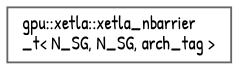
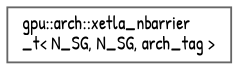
node "gpu::xetla::xetla_nbarrier _t< N_SG, N_SG, arch_tag >": label "gpu::xetla::xetla_nbarrier _t< N_SG, N_SG, arch_tag >" -> "gpu::arch::xetla_nbarrier _t< N_SG, N_SG, arch_tag >"
